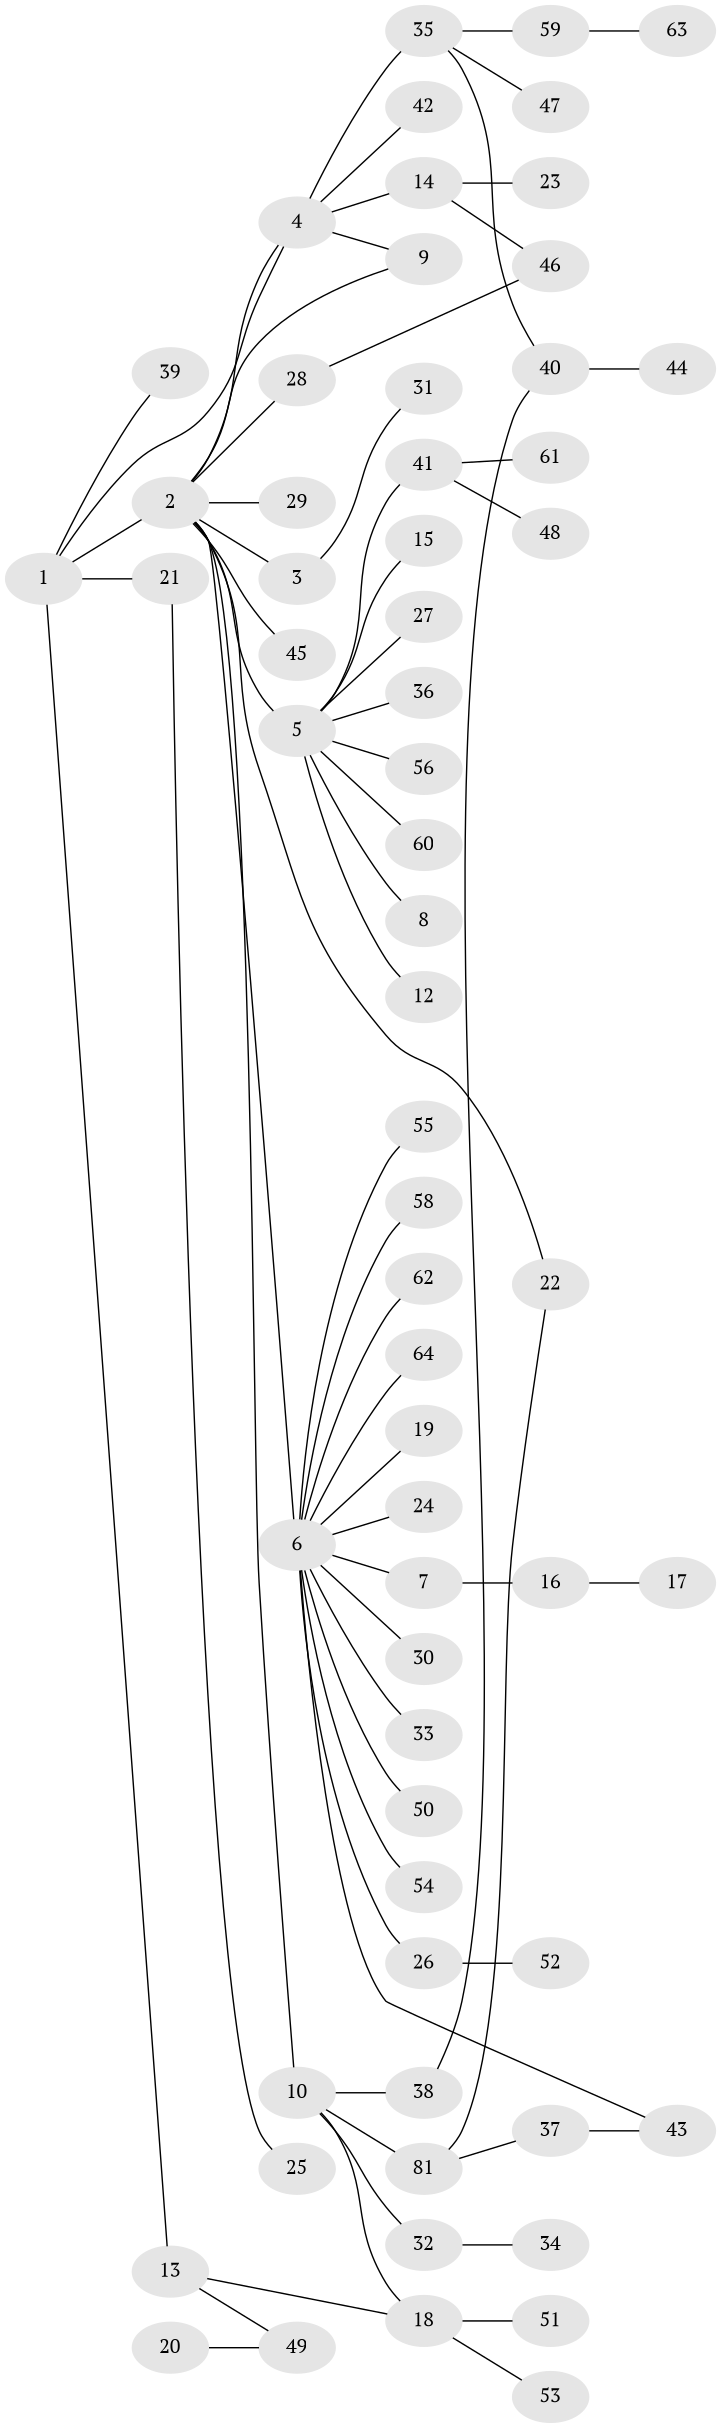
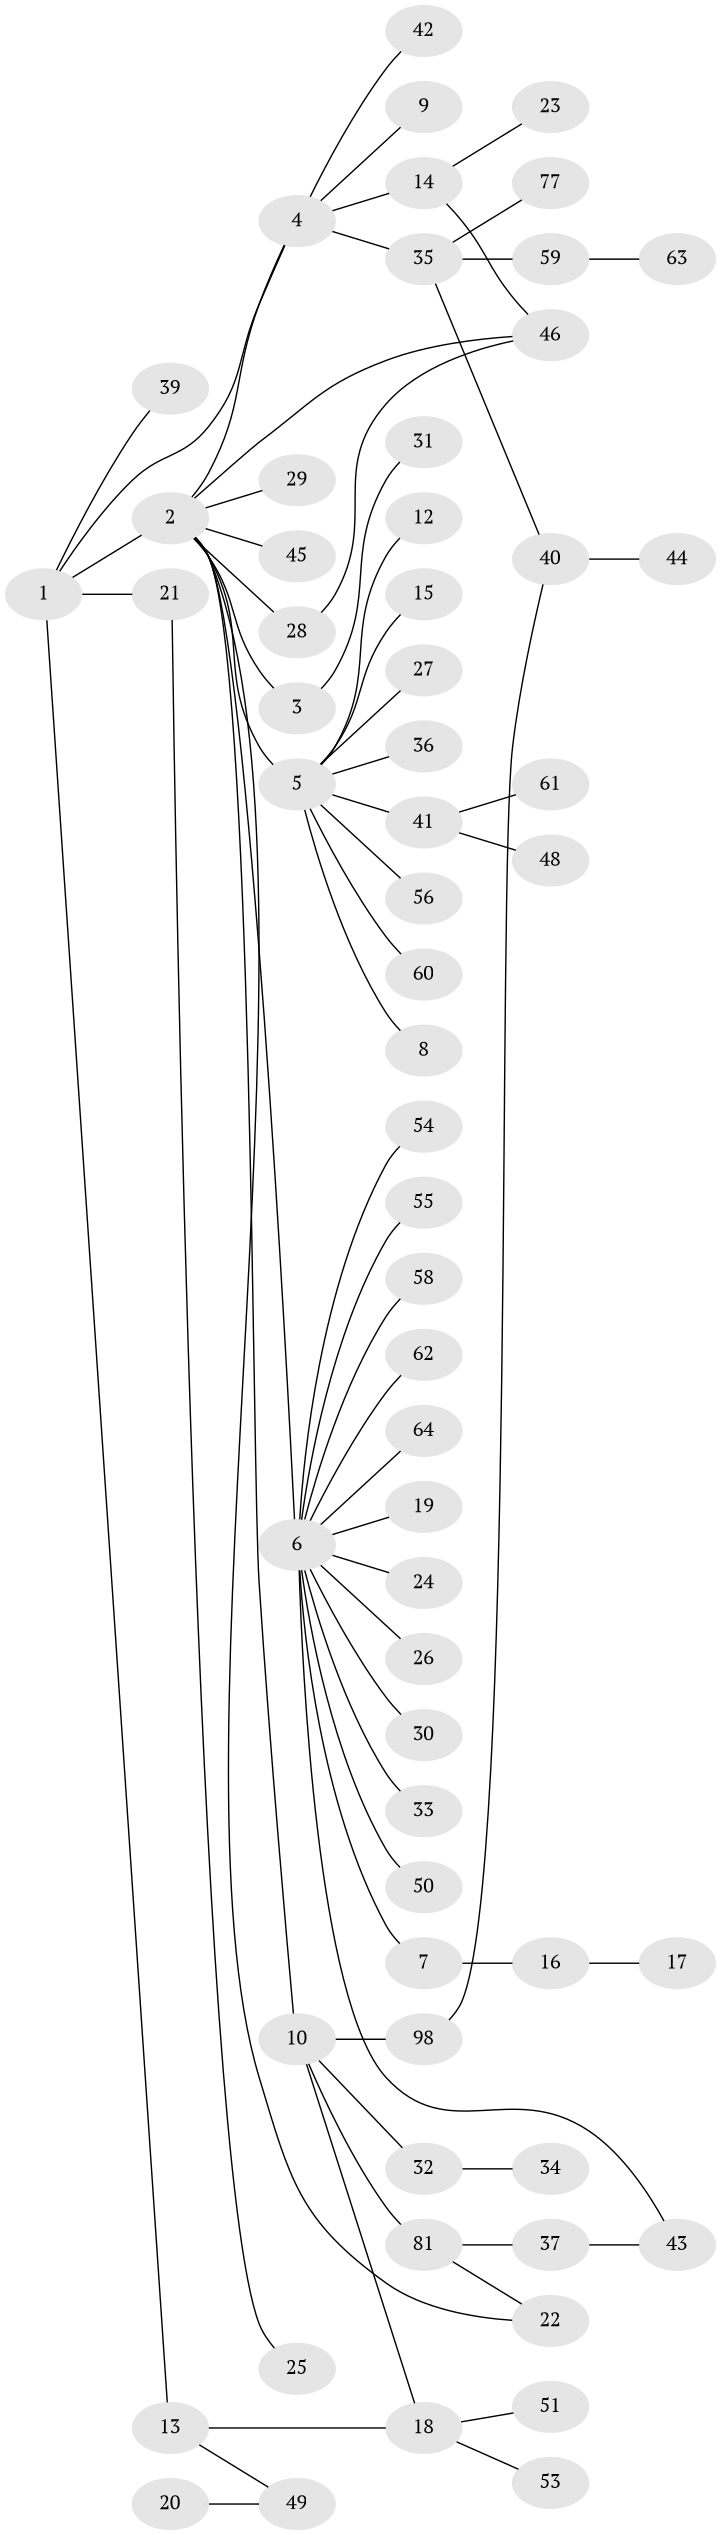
node "47": label "47" -> "77"
edge "9" -- "2": now "46" -- "2"
node "52": removed
node "38": label "38" -> "98"
